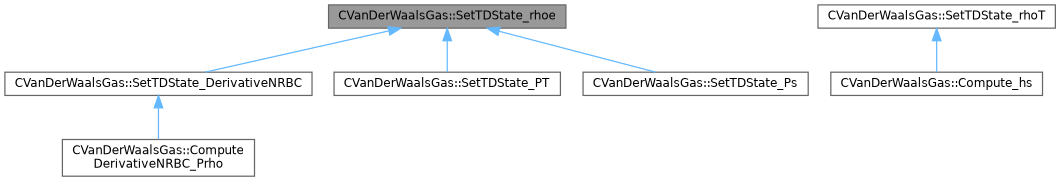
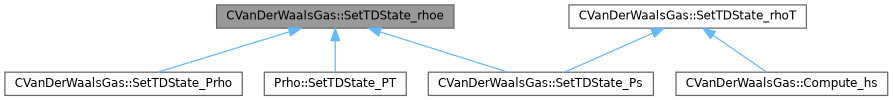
edge "CVanDerWaalsGas::SetTDState_Ps" -> "CVanDerWaalsGas::SetTDState_rhoT": added
node "CVanDerWaalsGas::SetTDState_DerivativeNRBC": label "CVanDerWaalsGas::SetTDState_DerivativeNRBC" -> "CVanDerWaalsGas::SetTDState_Prho"
node "CVanDerWaalsGas::SetTDState_PT": label "CVanDerWaalsGas::SetTDState_PT" -> "Prho::SetTDState_PT"
node "CVanDerWaalsGas::Compute DerivativeNRBC_Prho": removed
